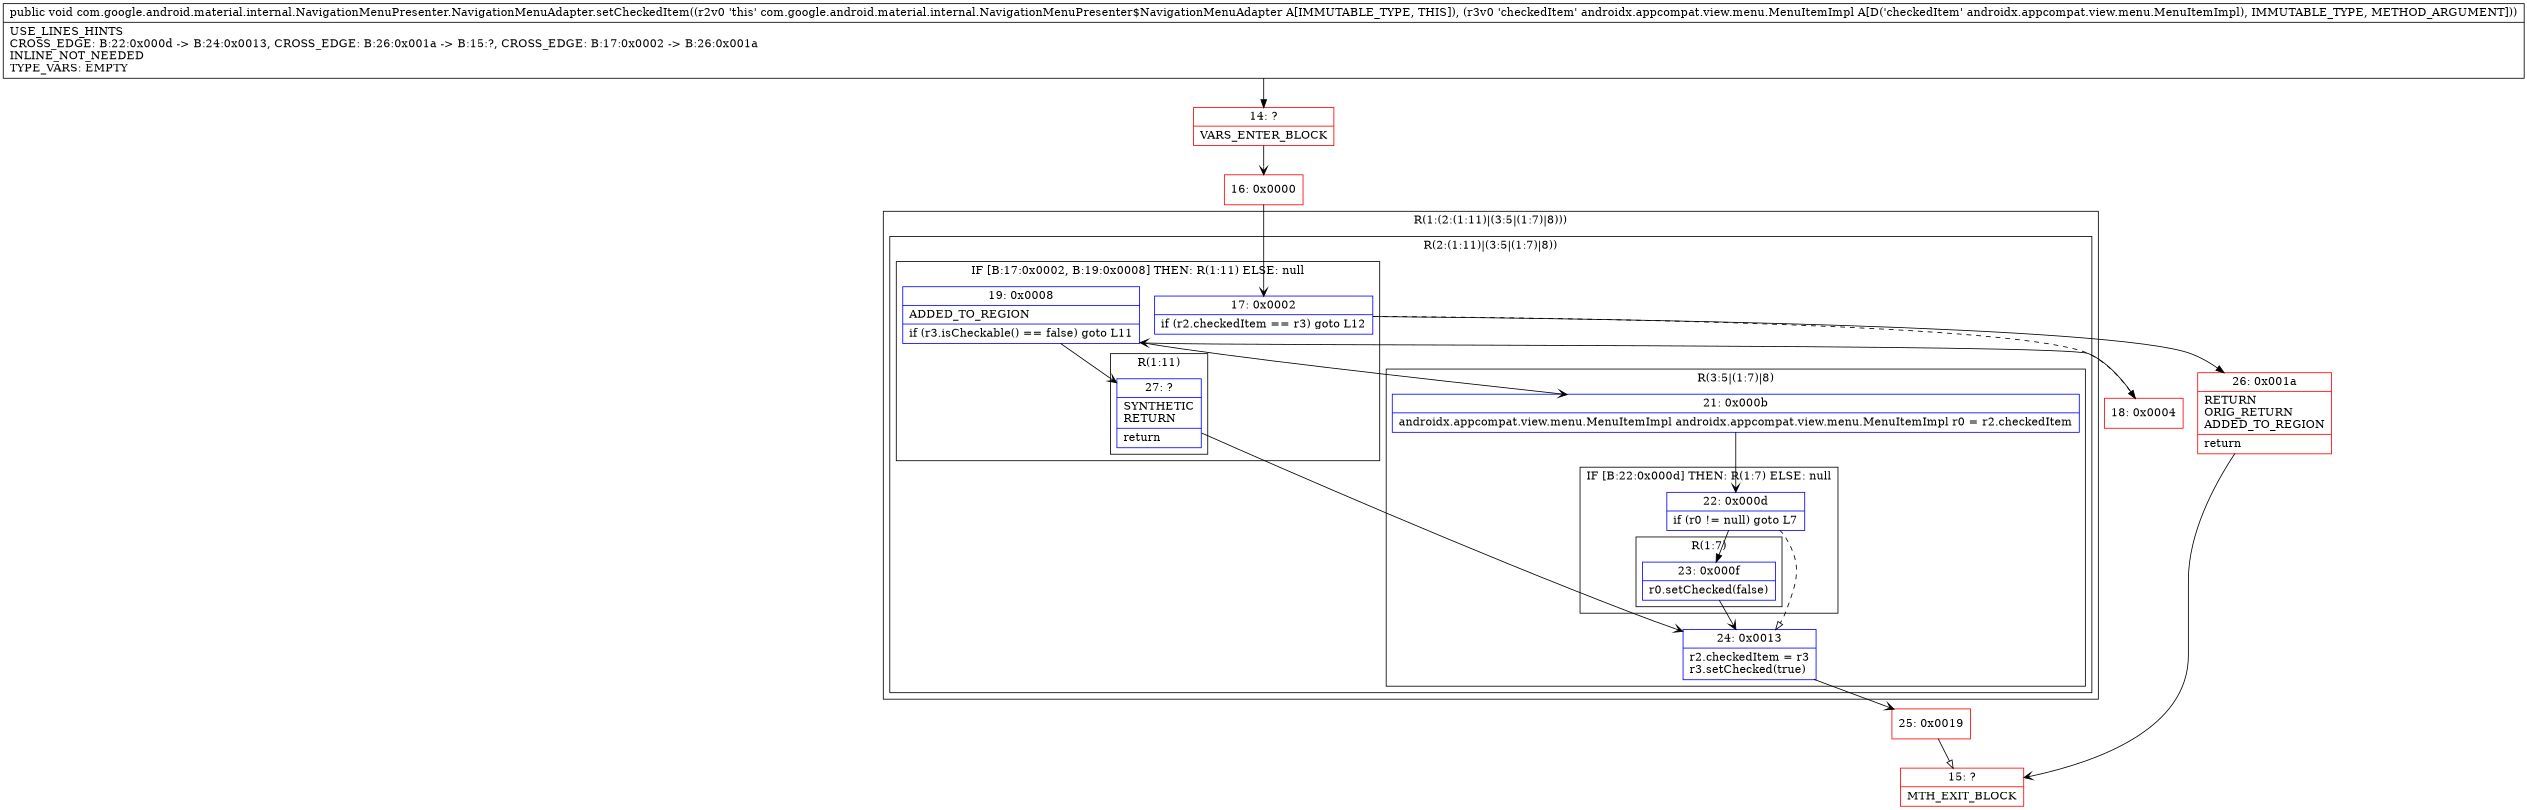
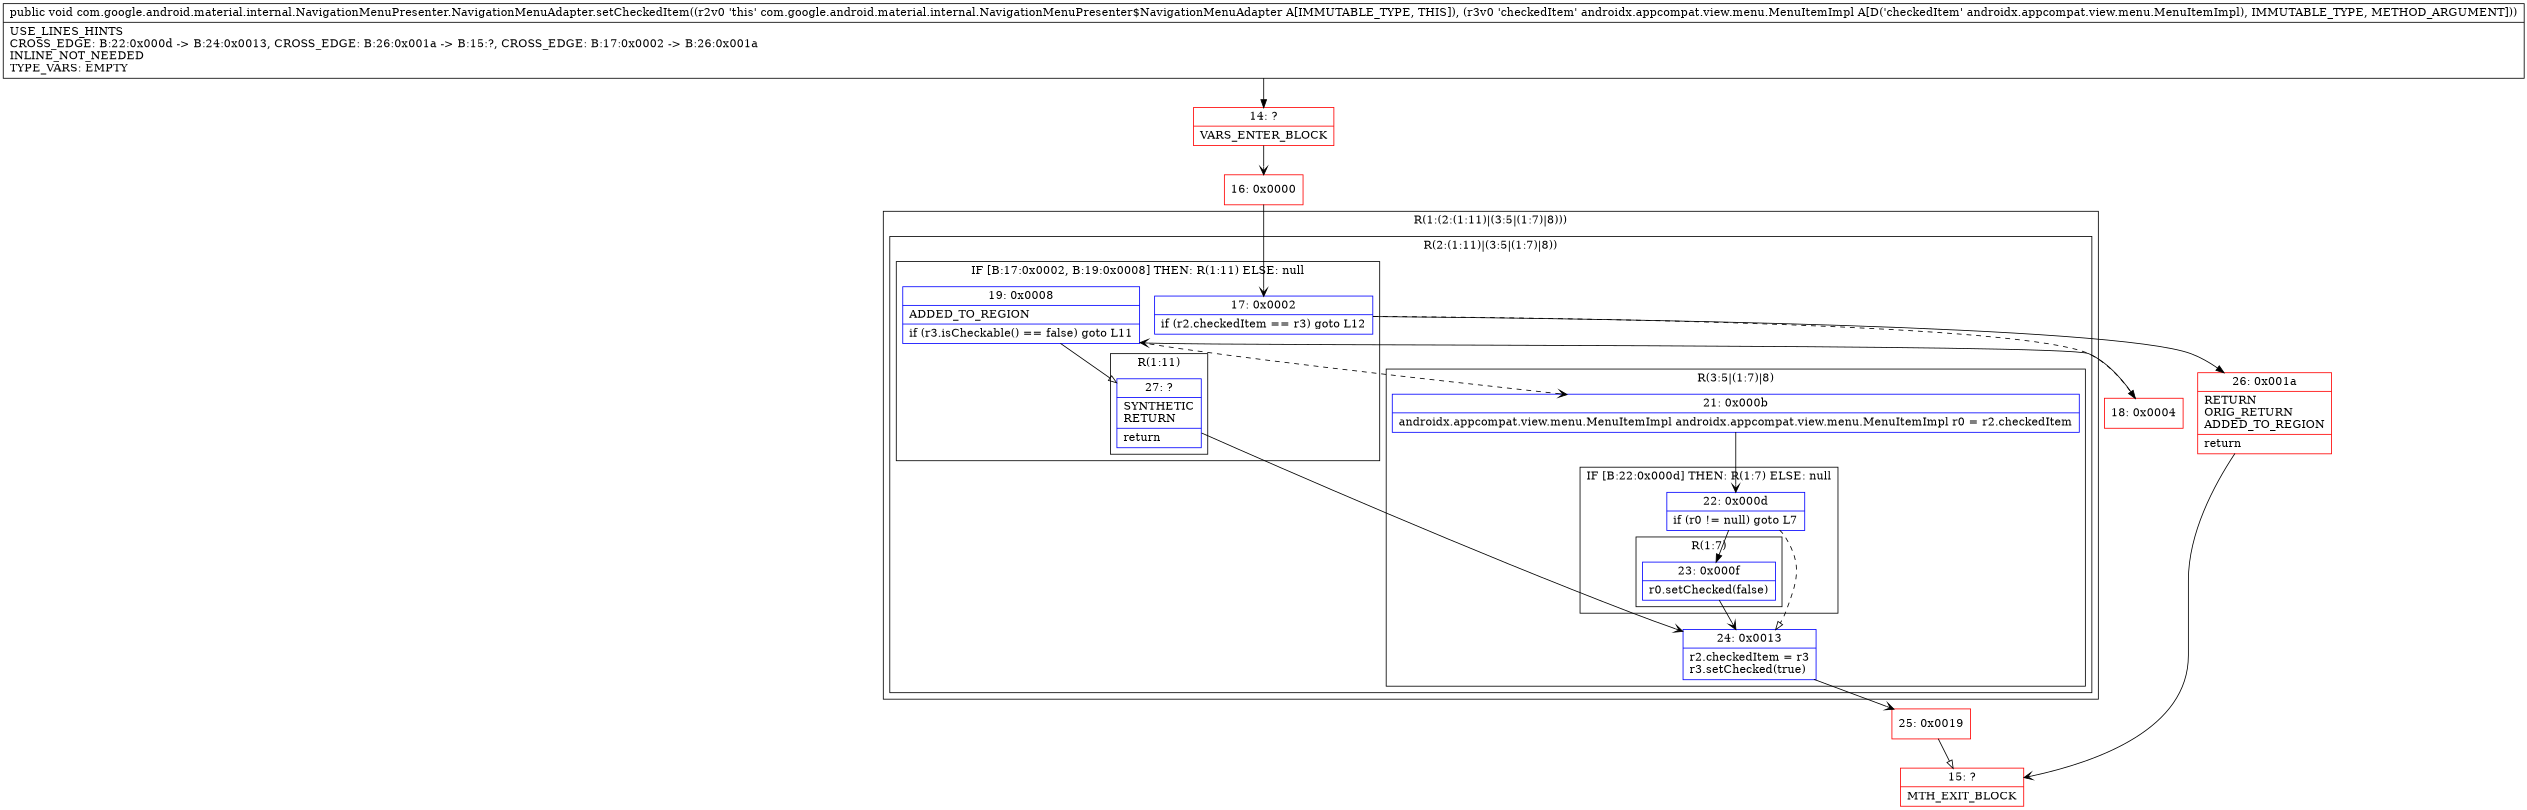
edge "19: 0x0008" -> "27: ?": arrowhead vee -> onormal
edge "19: 0x0008" -> "21: 0x000b": style solid -> dashed
